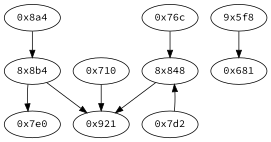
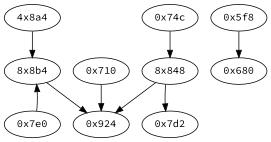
node "0x8a4": label "0x8a4" -> "4x8a4"
node "0x76c": label "0x76c" -> "0x74c"
node "9x5f8": label "9x5f8" -> "0x5f8"
node "0x681": label "0x681" -> "0x680"
edge "8x8b4" -> "0x7e0": reversed
edge "0x7d2" -> "8x848": reversed
node "0x921": label "0x921" -> "0x924"
